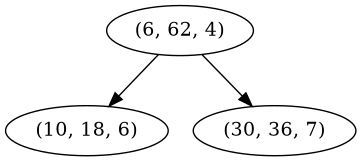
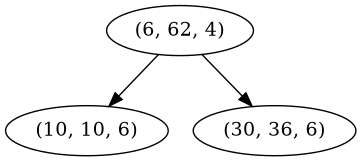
node "(10, 18, 6)": label "(10, 18, 6)" -> "(10, 10, 6)"
node "(30, 36, 7)": label "(30, 36, 7)" -> "(30, 36, 6)"
